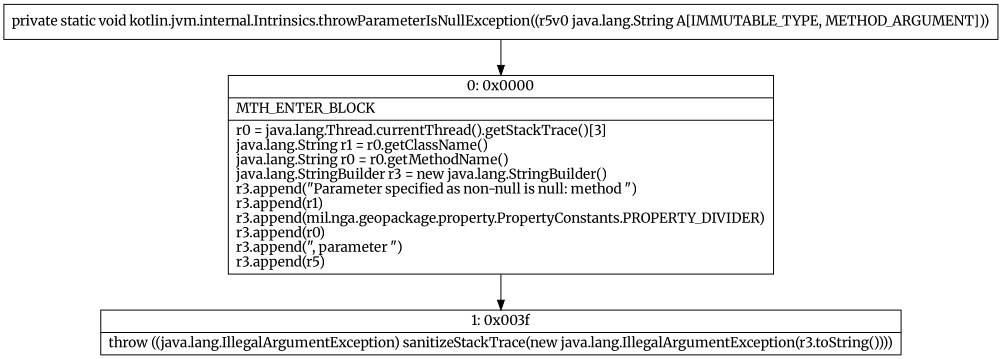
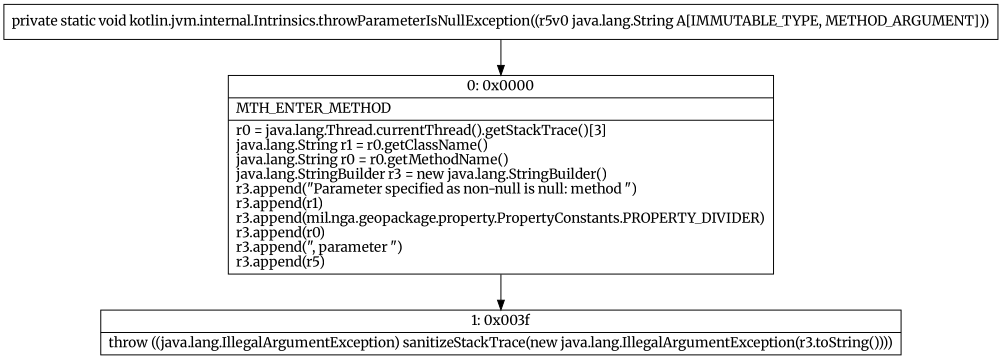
node "0: 0x0000": text "MTH_ENTER_BLOCK" -> "MTH_ENTER_METHOD"
